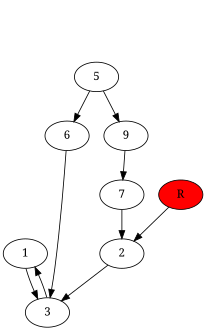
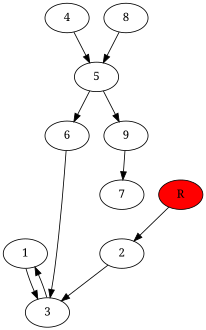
node "4": added
node "8": added
edge "7" -> "2": removed
